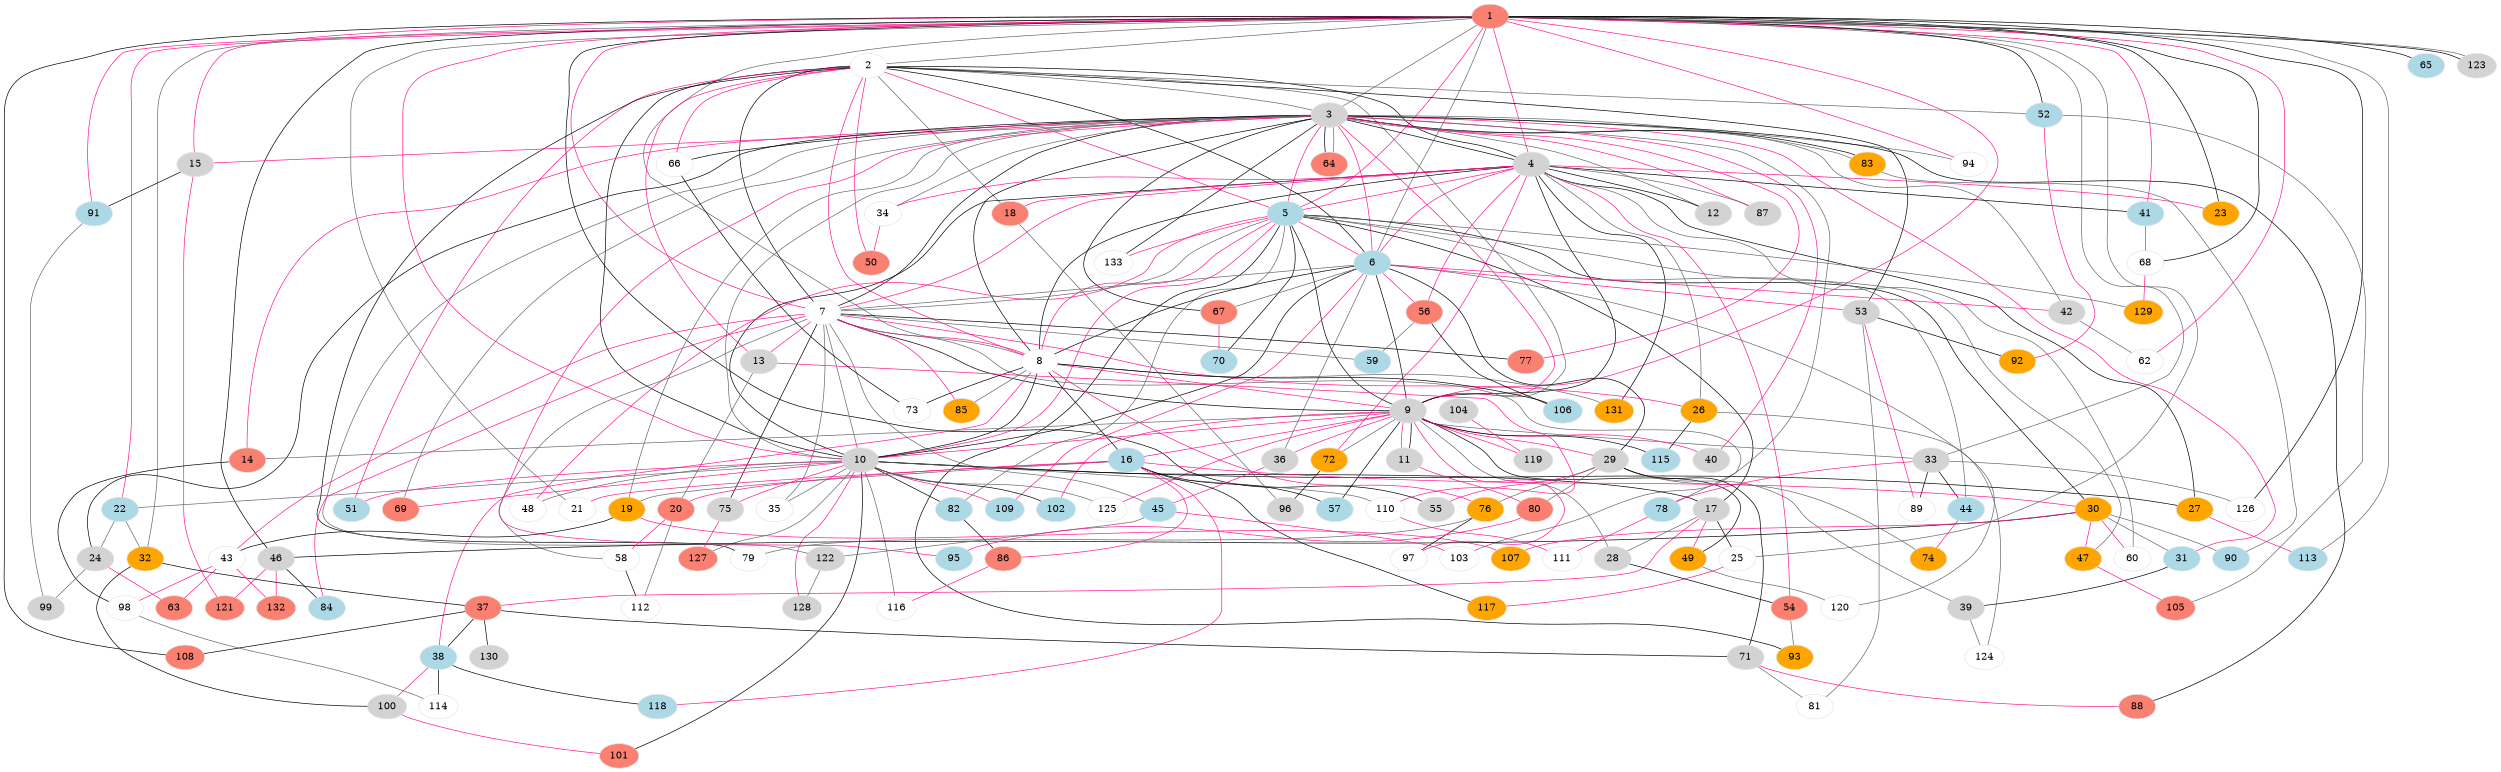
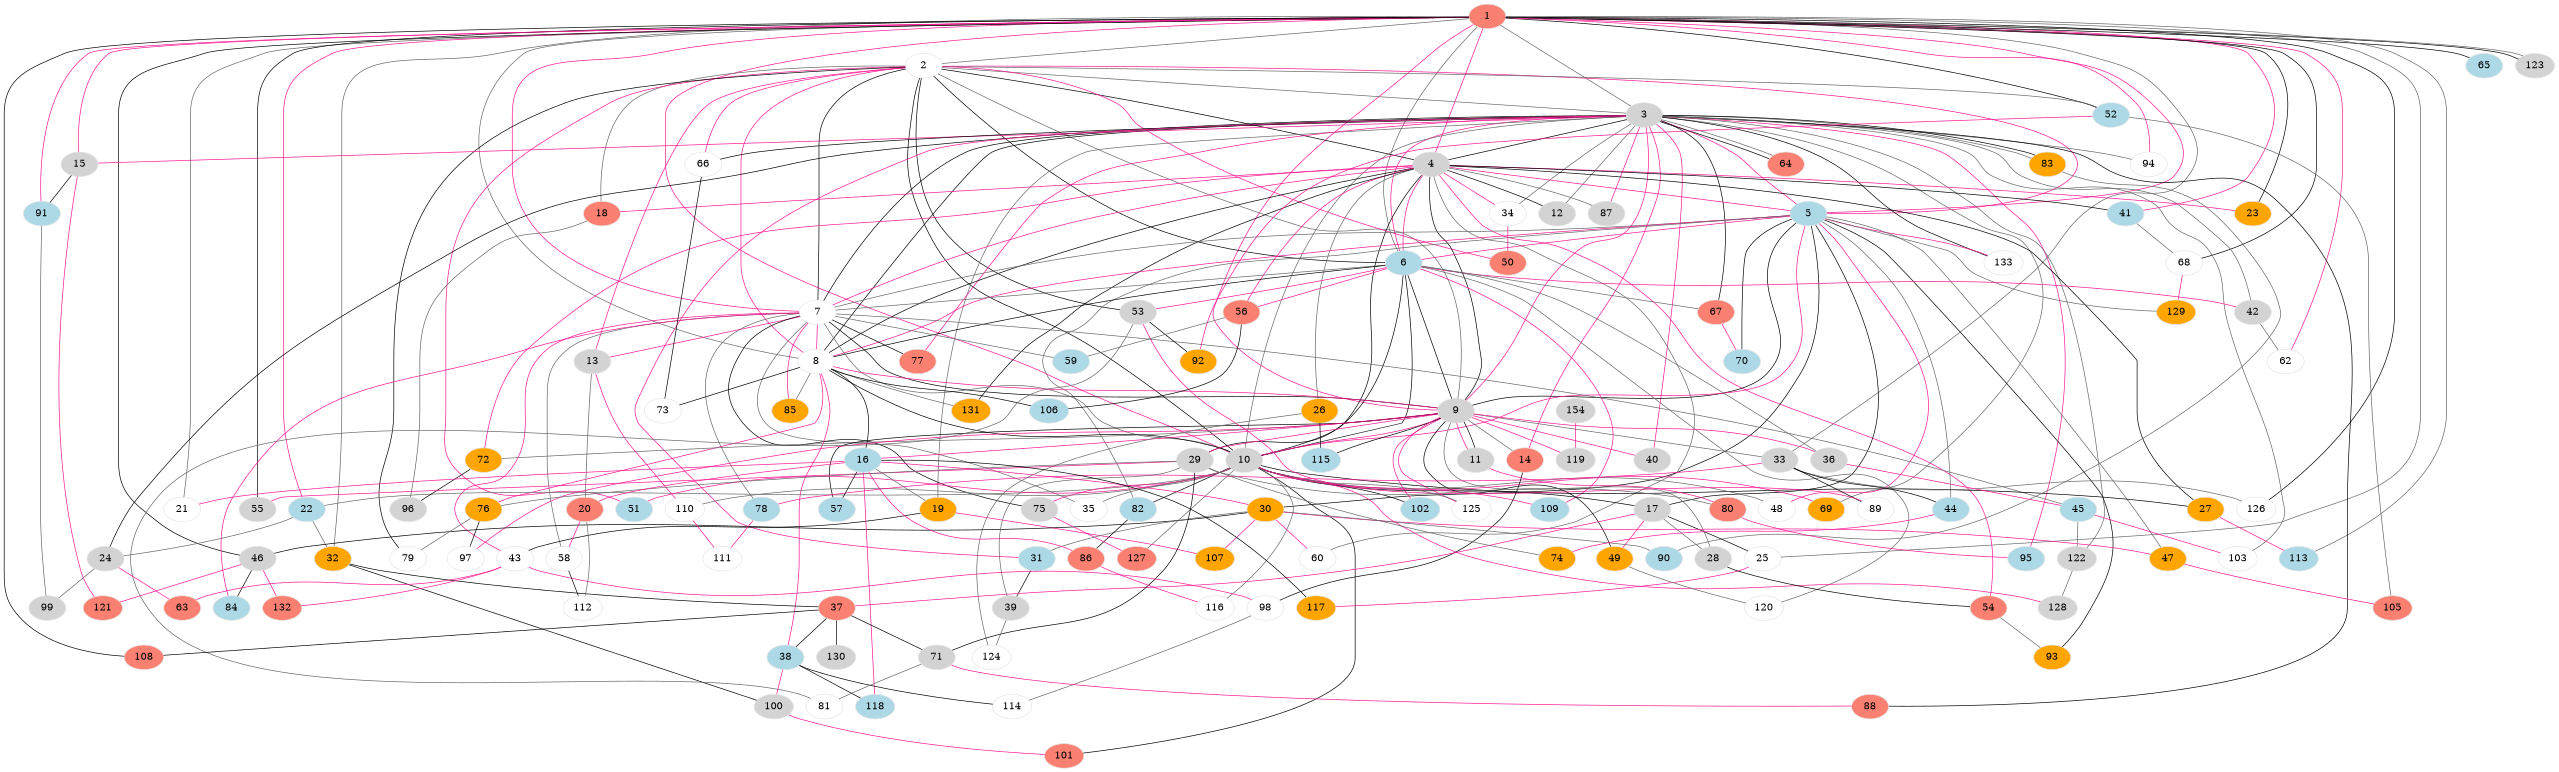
edge "7" -- "26": removed
node "104": label "104" -> "154"
node "69": fillcolor salmon -> orange
